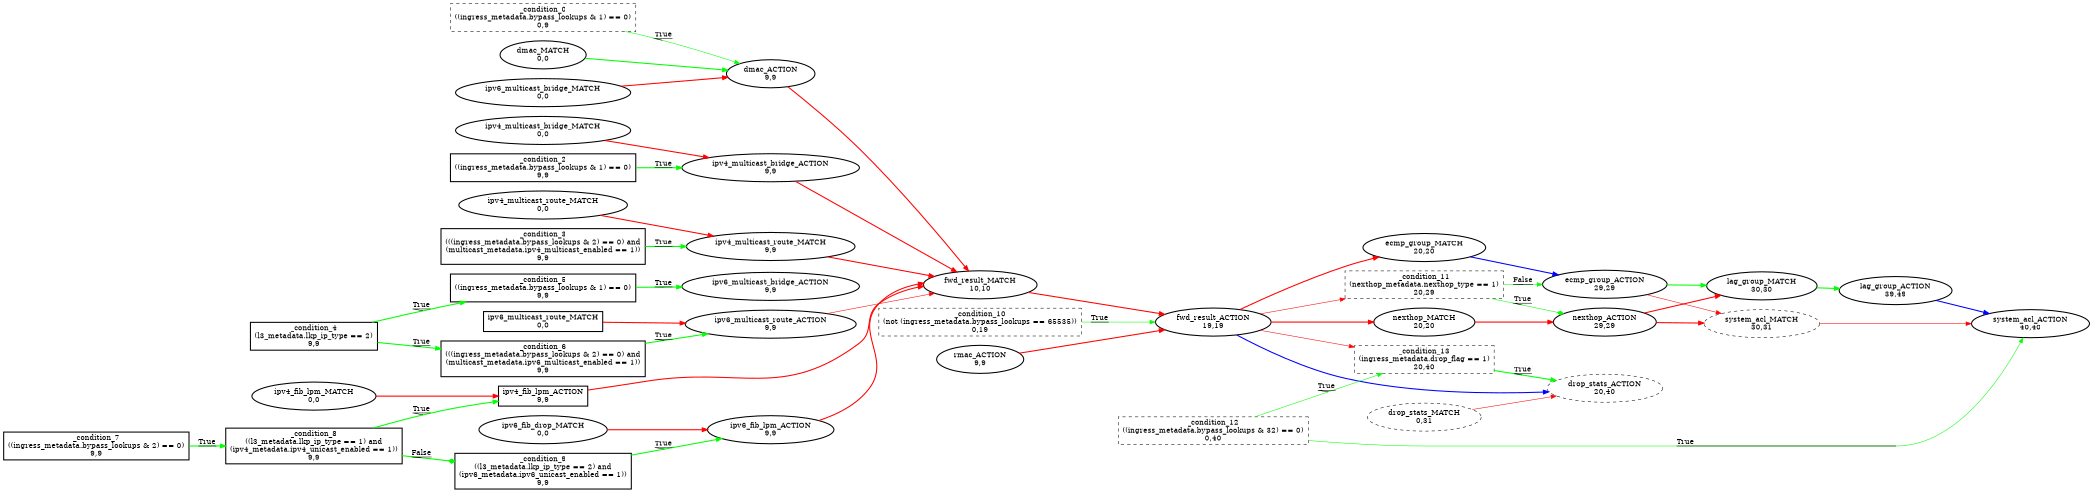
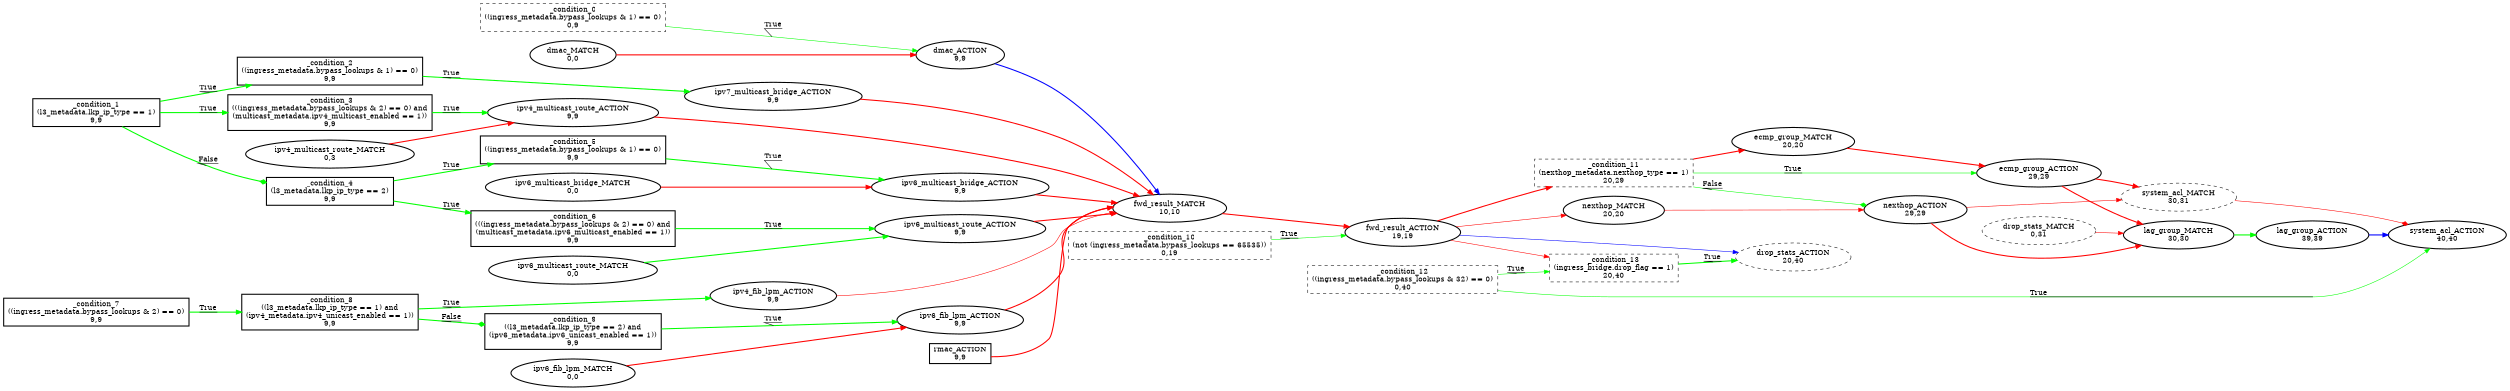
edge "dmac_MATCH 0,0" -> "dmac_ACTION 9,9": color green -> red
edge "ipv6_multicast_bridge_MATCH 0,0" -> "dmac_ACTION 9,9": now "ipv6_multicast_bridge_MATCH 0,0" -> "ipv6_multicast_bridge_ACTION 9,9"
node "_condition_1 (l3_metadata.lkp_ip_type == 1) 9,9": added
node "ipv4_multicast_bridge_MATCH 0,0": removed
node "ipv4_multicast_bridge_ACTION 9,9": label "ipv4_multicast_bridge_ACTION 9,9" -> "ipv7_multicast_bridge_ACTION 9,9"
edge "dmac_ACTION 9,9" -> "fwd_result_MATCH 10,10": color red -> blue
edge "ipv6_multicast_bridge_ACTION 9,9" -> "fwd_result_MATCH 10,10": added
node "ipv4_multicast_route_MATCH 0,0": label "ipv4_multicast_route_MATCH 0,0" -> "ipv4_multicast_route_MATCH 0,3"
node "ipv4_multicast_route_MATCH 9,9": label "ipv4_multicast_route_MATCH 9,9" -> "ipv4_multicast_route_ACTION 9,9"
edge "ecmp_group_MATCH 20,20" -> "ecmp_group_ACTION 29,29": color blue -> red
edge "_condition_11 (nexthop_metadata.nexthop_type == 1) 20,29" -> "ecmp_group_ACTION 29,29": label "False" -> "True"
edge "fwd_result_ACTION 19,19" -> "ecmp_group_MATCH 20,20": now "_condition_11 (nexthop_metadata.nexthop_type == 1) 20,29" -> "ecmp_group_MATCH 20,20"
edge "ecmp_group_ACTION 29,29" -> "lag_group_MATCH 30,30": color green -> red
node "lag_group_ACTION 39,49": label "lag_group_ACTION 39,49" -> "lag_group_ACTION 39,39"
edge "_condition_11 (nexthop_metadata.nexthop_type == 1) 20,29" -> "nexthop_ACTION 29,29": label "True" -> "False"
edge "ecmp_group_ACTION 29,29" -> "system_acl_MATCH 30,31": style solid -> bold
edge "ipv6_multicast_route_ACTION 9,9" -> "fwd_result_MATCH 10,10": style solid -> bold
edge "fwd_result_ACTION 19,19" -> "_condition_11 (nexthop_metadata.nexthop_type == 1) 20,29": style solid -> bold
node "ipv6_multicast_route_MATCH 0,0": shape box -> ellipse
edge "fwd_result_ACTION 19,19" -> "nexthop_MATCH 20,20": style bold -> solid
edge "nexthop_MATCH 20,20" -> "nexthop_ACTION 29,29": style bold -> solid
edge "ipv6_multicast_route_MATCH 0,0" -> "ipv6_multicast_route_ACTION 9,9": color red -> green
edge "nexthop_ACTION 29,29" -> "system_acl_MATCH 30,31": style bold -> solid
edge "system_acl_MATCH 30,31" -> "system_acl_ACTION 40,40": arrowhead normal -> diamond
edge "rmac_ACTION 9,9" -> "fwd_result_ACTION 19,19": now "rmac_ACTION 9,9" -> "fwd_result_MATCH 10,10"
node "rmac_ACTION 9,9": shape ellipse -> box
node "_condition_13 (ingress_metadata.drop_flag == 1) 20,40": label "_condition_13 (ingress_metadata.drop_flag == 1) 20,40" -> "_condition_13 (ingress_bridge.drop_flag == 1) 20,40"
edge "ipv4_fib_lpm_ACTION 9,9" -> "fwd_result_MATCH 10,10": style bold -> solid
edge "fwd_result_ACTION 19,19" -> "drop_stats_ACTION 20,40": style bold -> solid
node "ipv4_fib_lpm_MATCH 0,0": removed
node "ipv4_fib_lpm_ACTION 9,9": shape box -> ellipse
edge "drop_stats_MATCH 0,31" -> "drop_stats_ACTION 20,40": now "drop_stats_MATCH 0,31" -> "lag_group_MATCH 30,30"
node "ipv6_fib_drop_MATCH 0,0": label "ipv6_fib_drop_MATCH 0,0" -> "ipv6_fib_lpm_MATCH 0,0"
